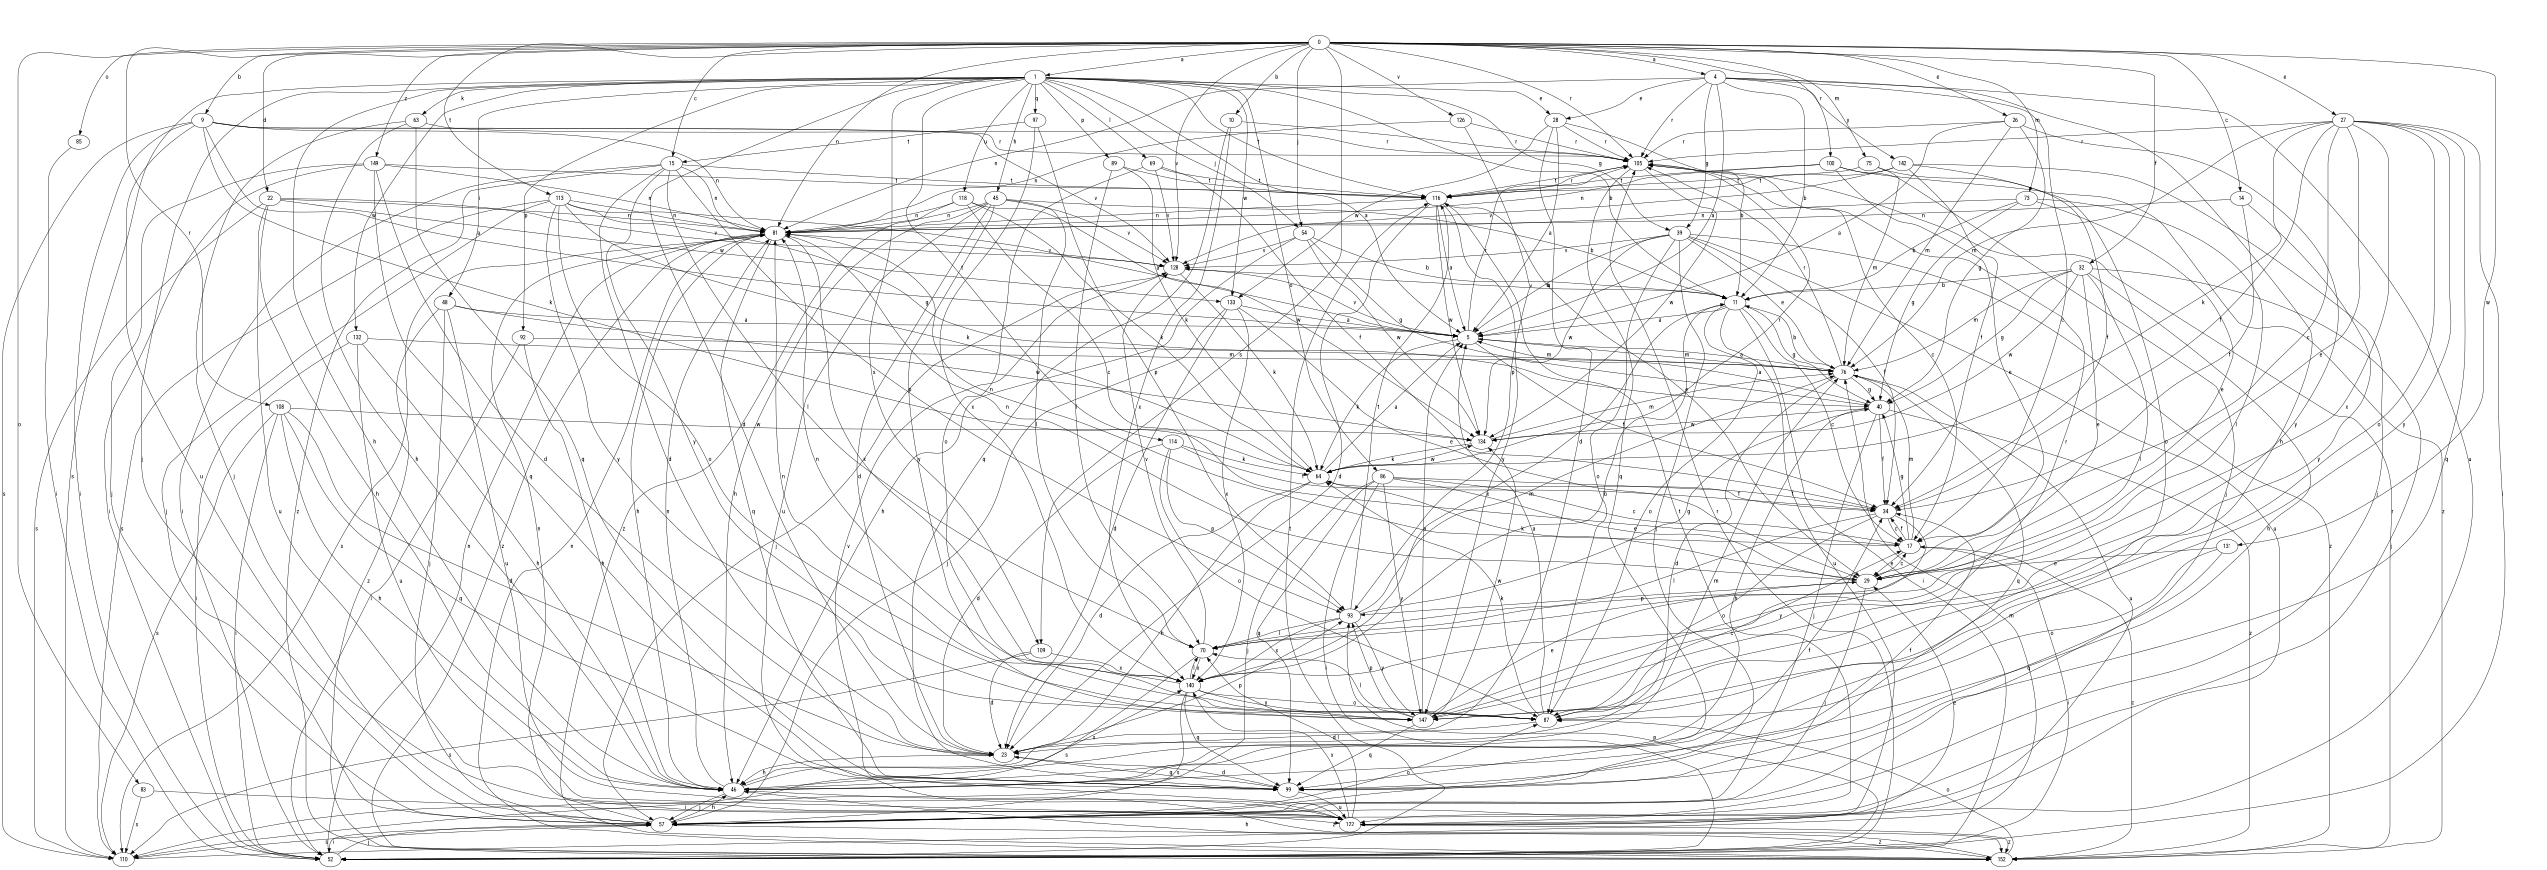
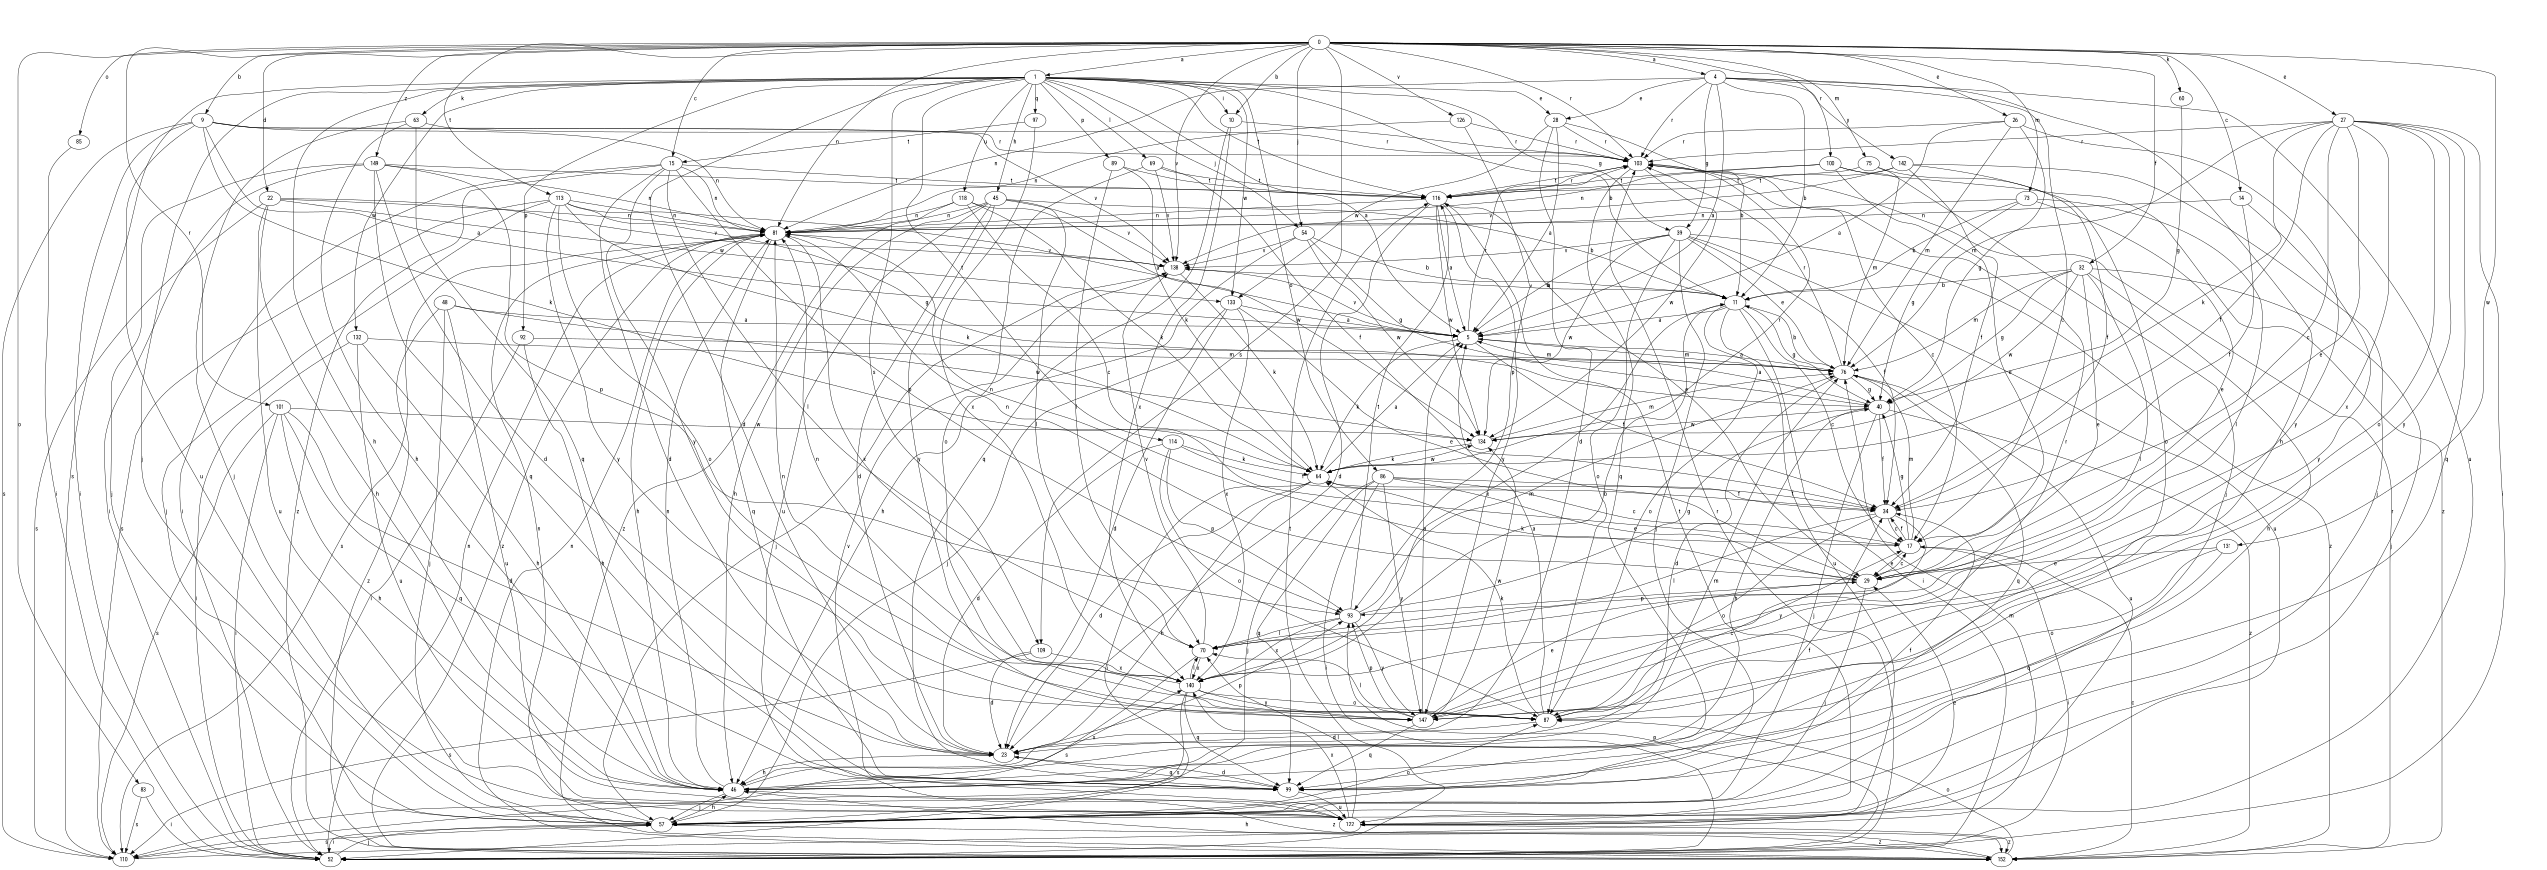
edge "1" -> "48": now "1" -> "10"
node "60": added
node "105": label "105" -> "103"
node "128": label "128" -> "138"
edge "97" -> "93": now "149" -> "93"
node "108": label "108" -> "101"
edge "64" -> "52": added, label "i"
edge "83" -> "122": now "83" -> "52"
